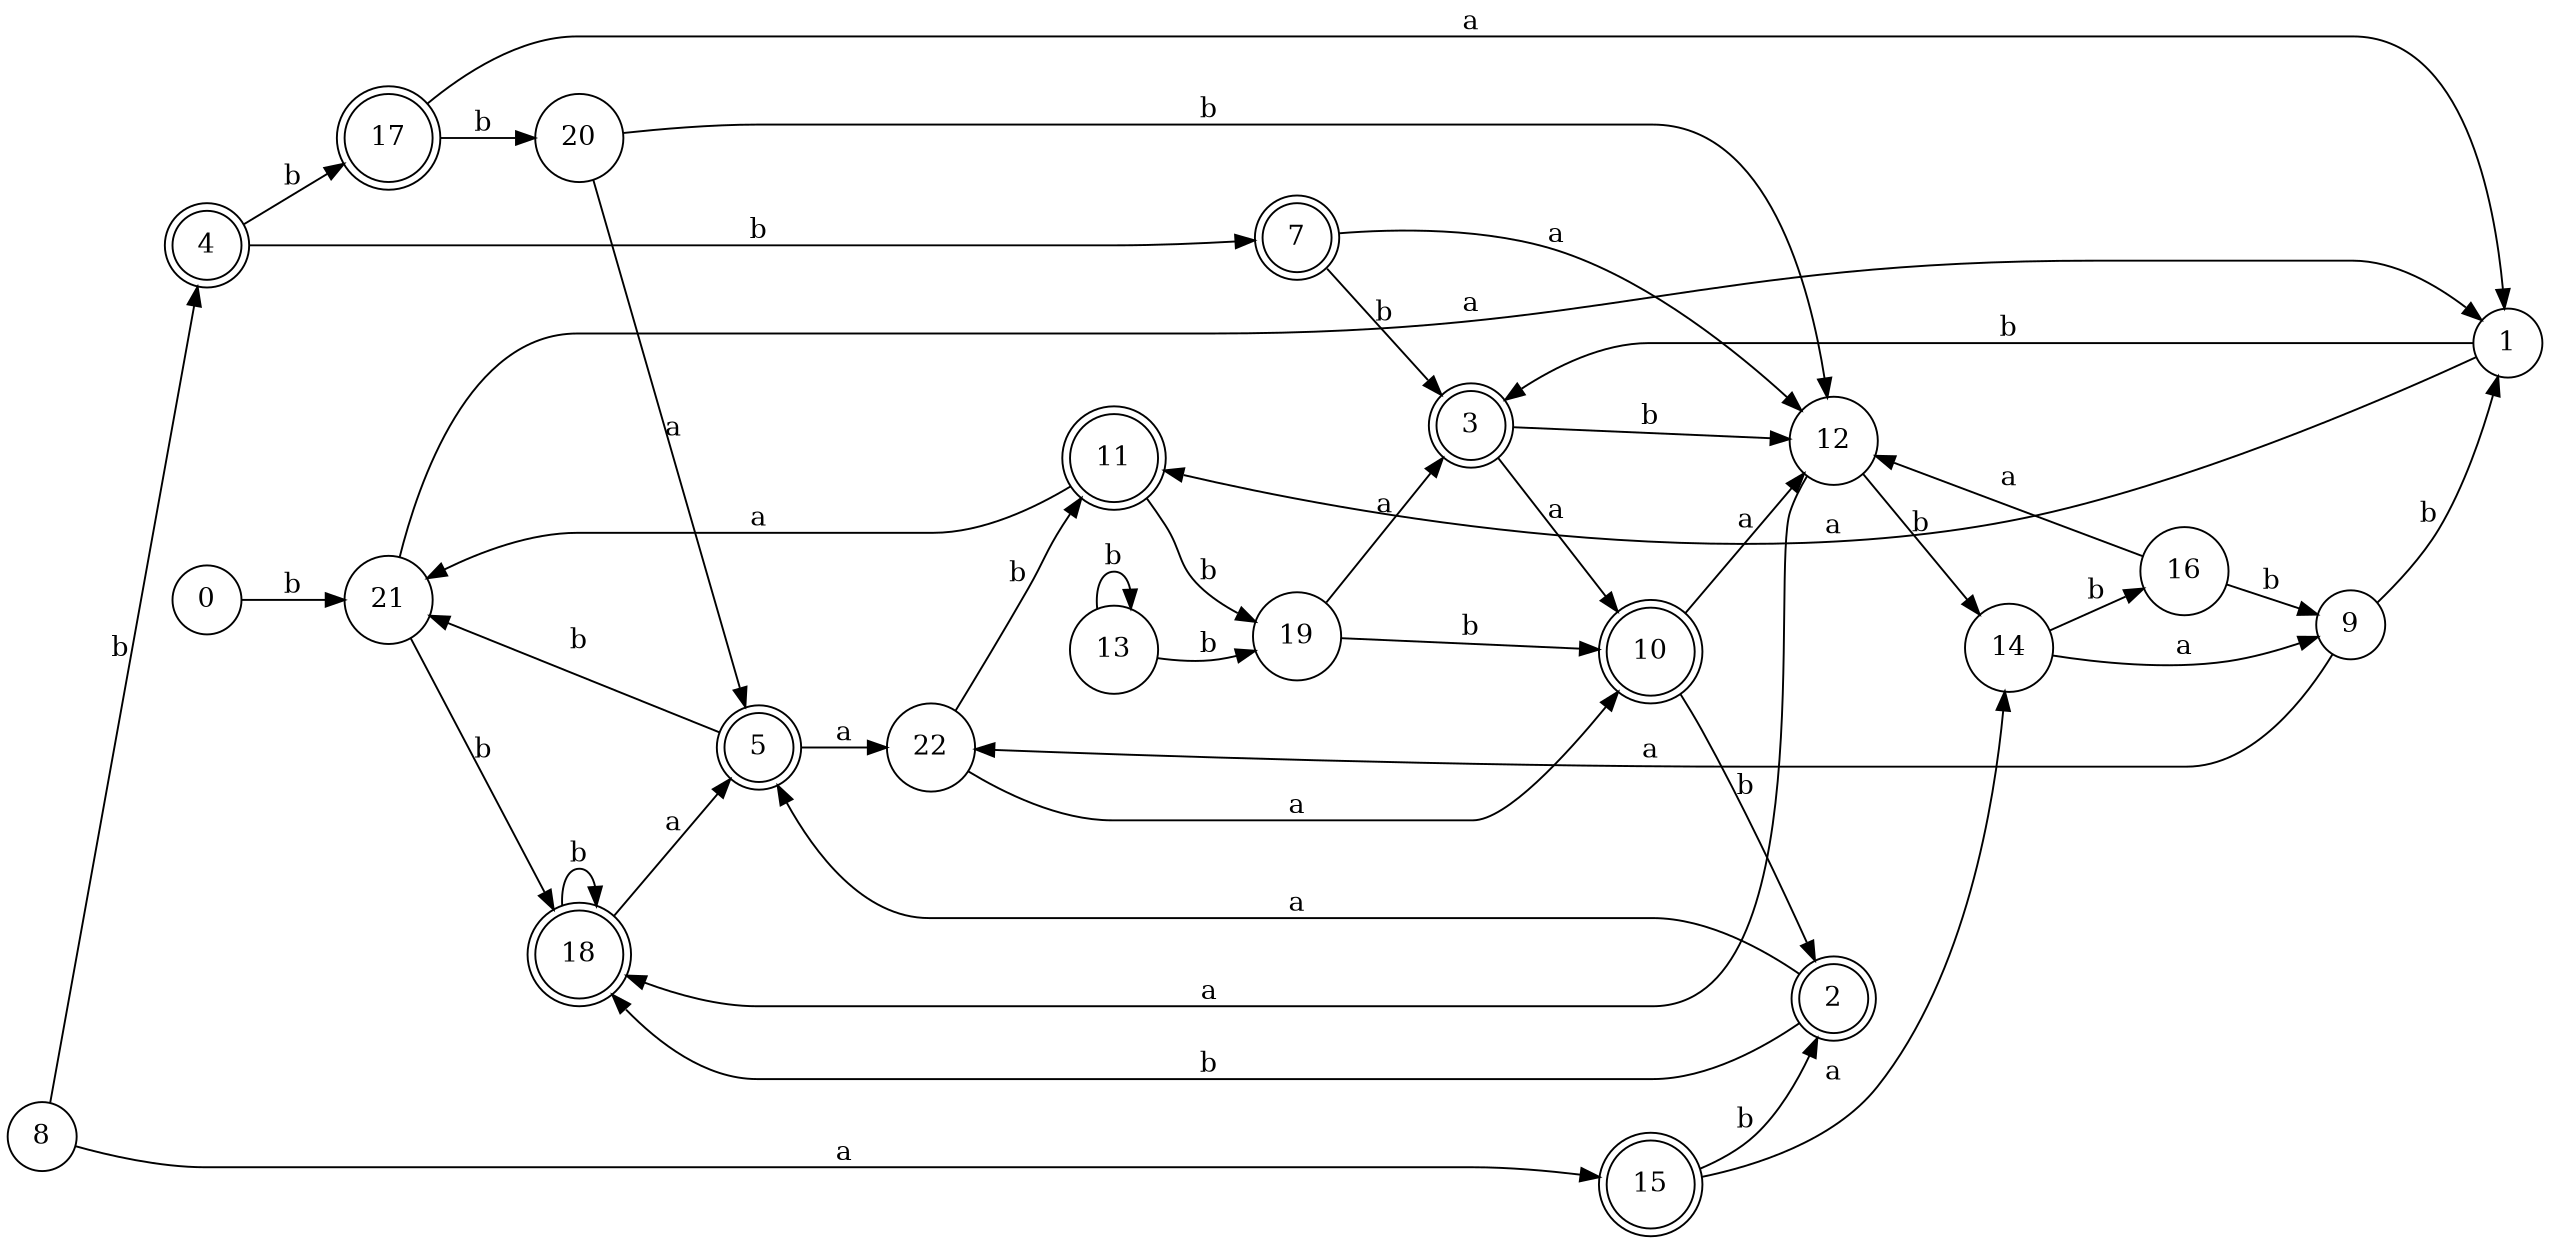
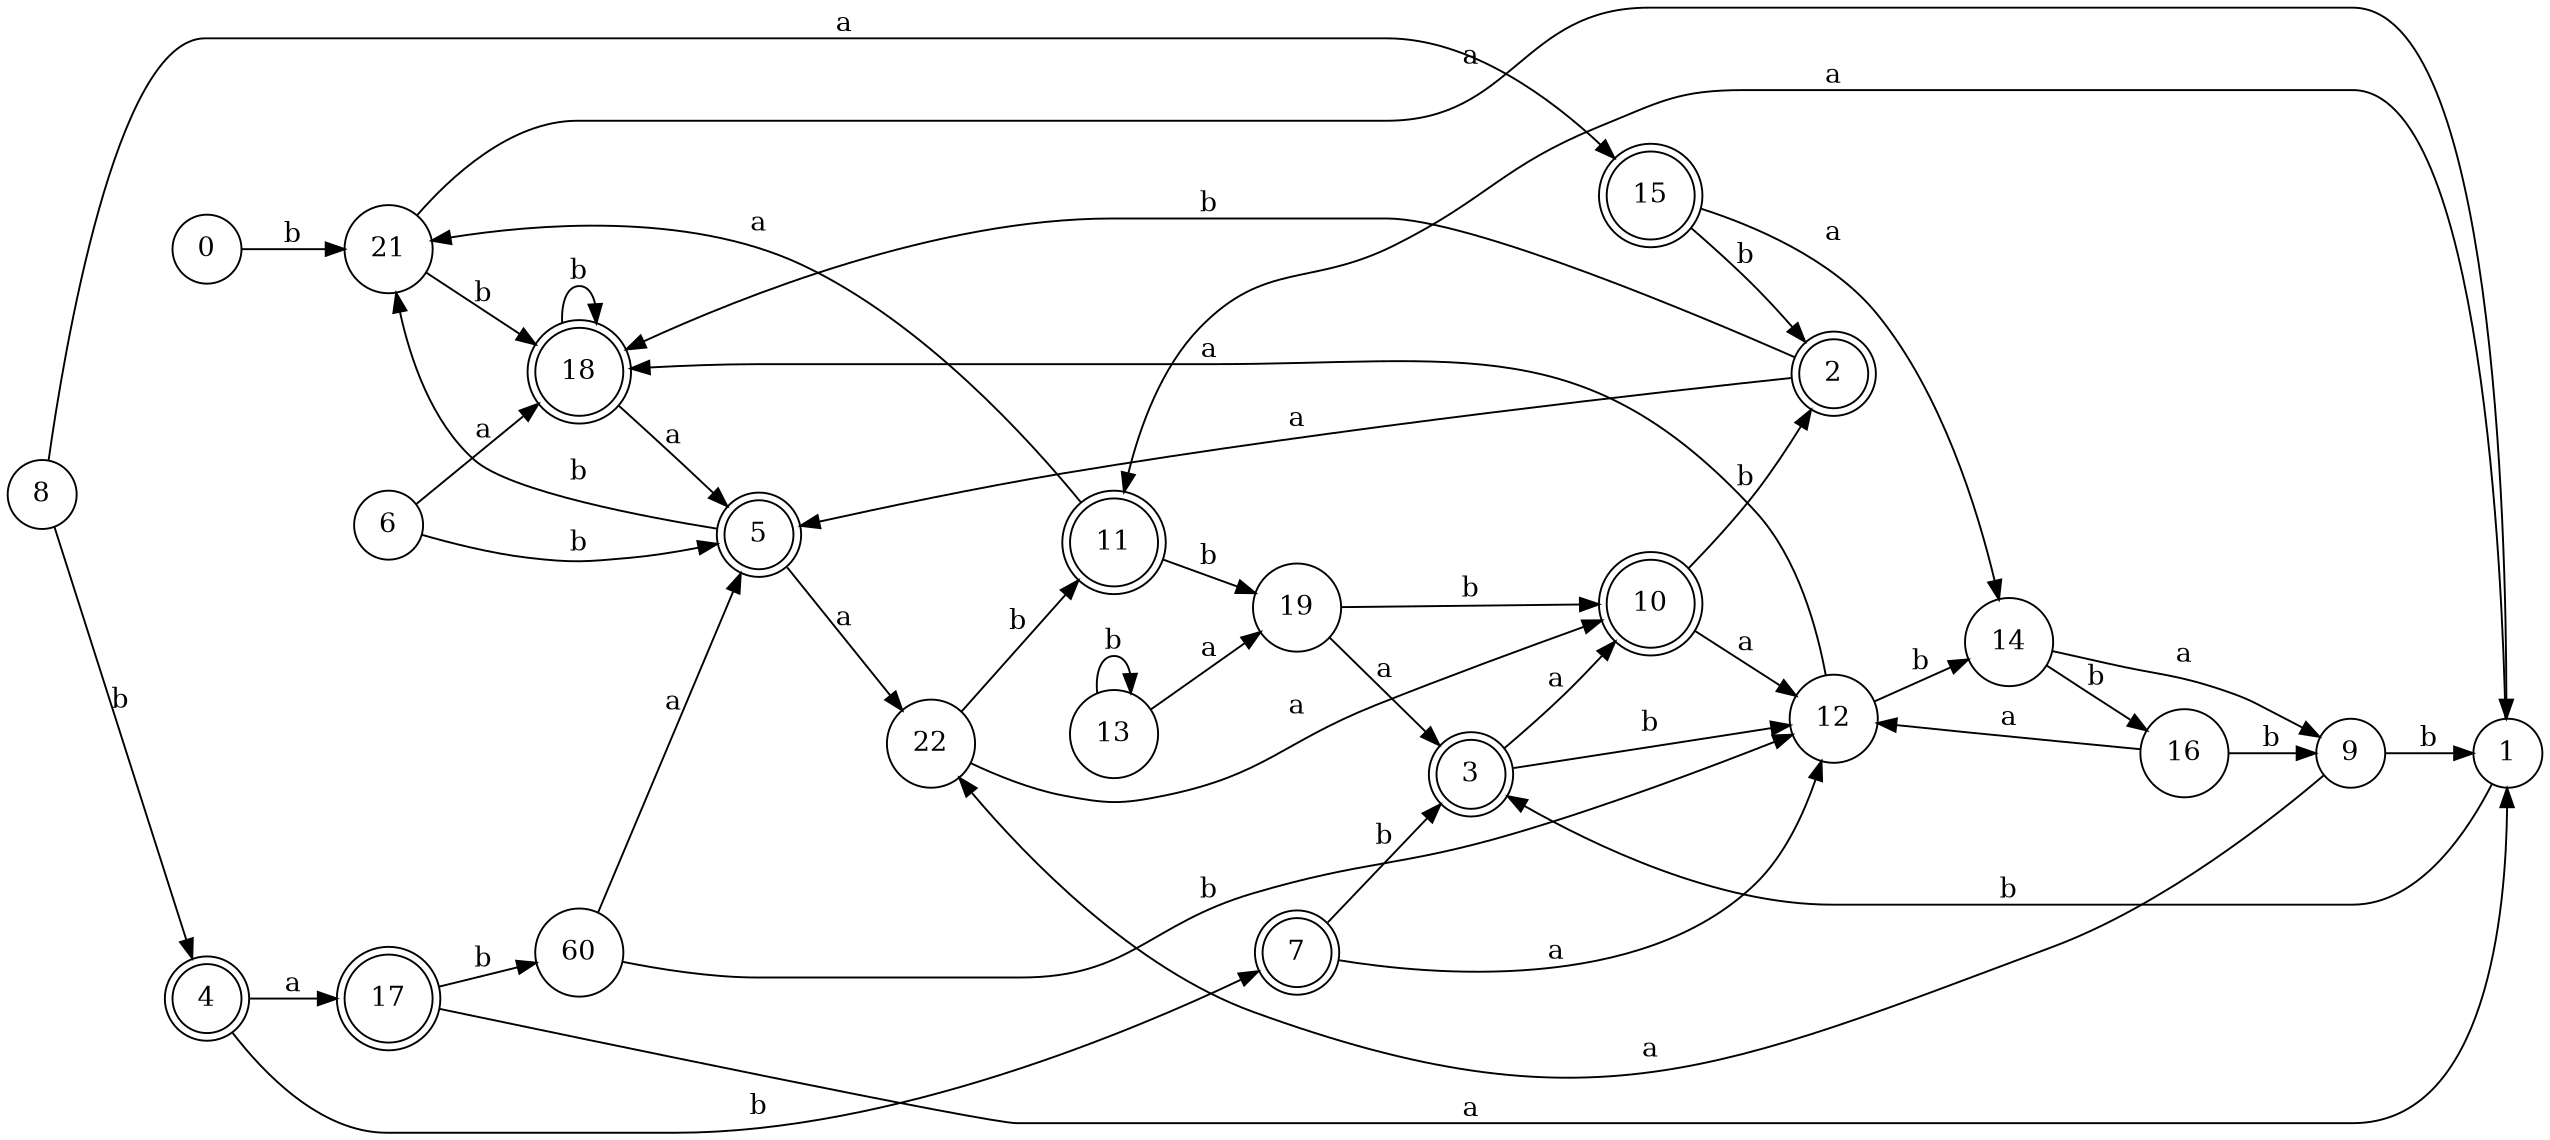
node "20": label "20" -> "60"
edge "4" -> "17": label "b" -> "a"
node "6": added
edge "13" -> "19": label "b" -> "a"
